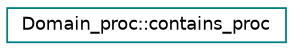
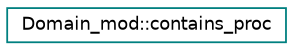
node "Domain_proc::contains_proc": label "Domain_proc::contains_proc" -> "Domain_mod::contains_proc"
